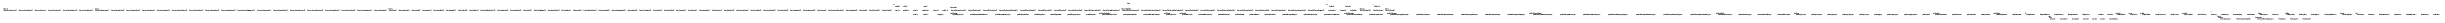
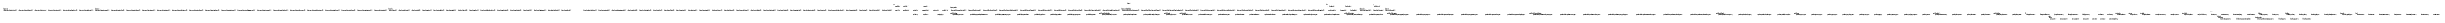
node "travelcosts._ast.ASTWorkDay.java (1)": removed
